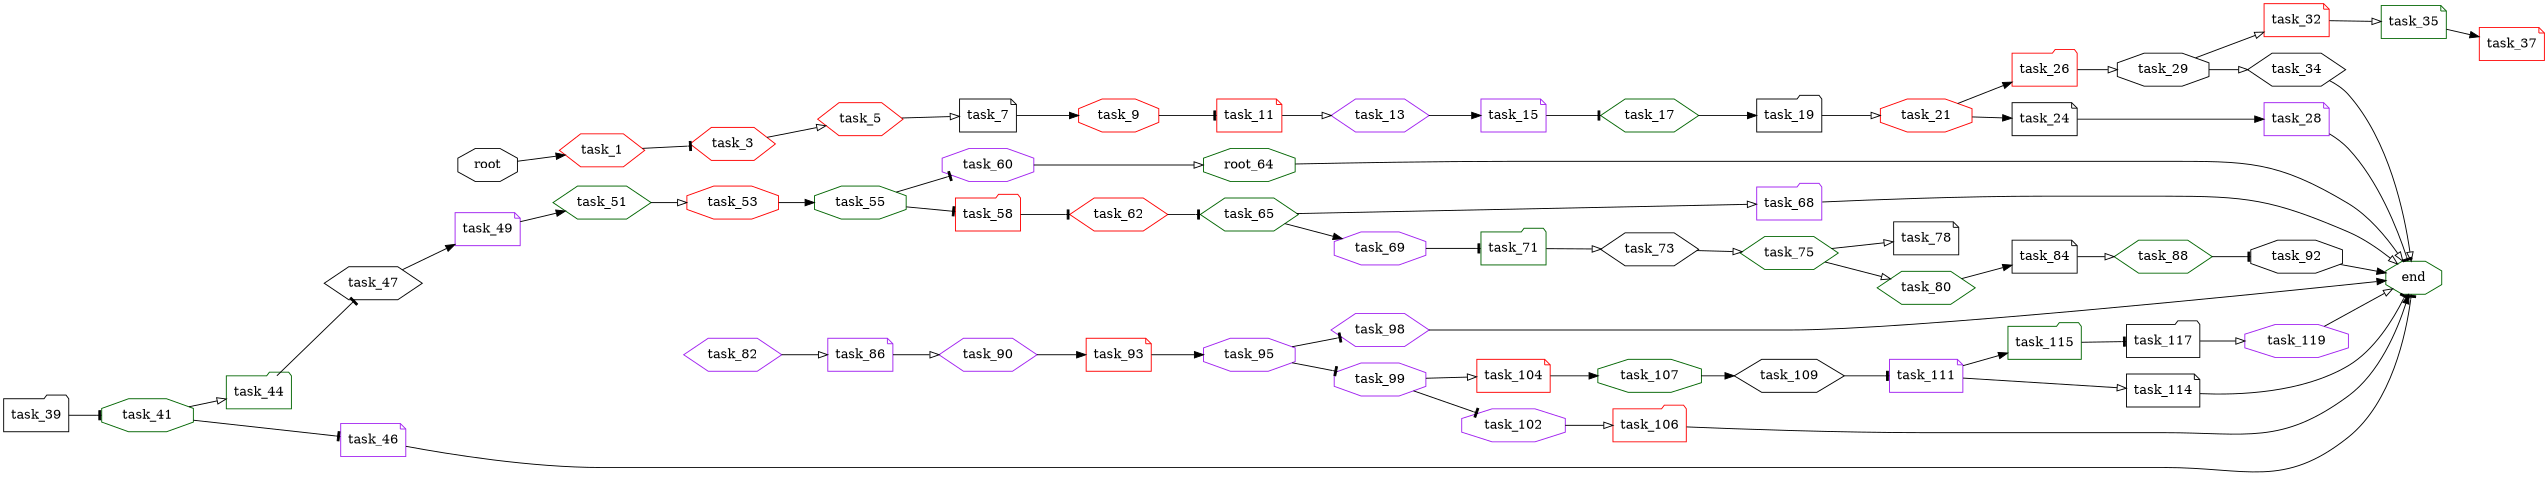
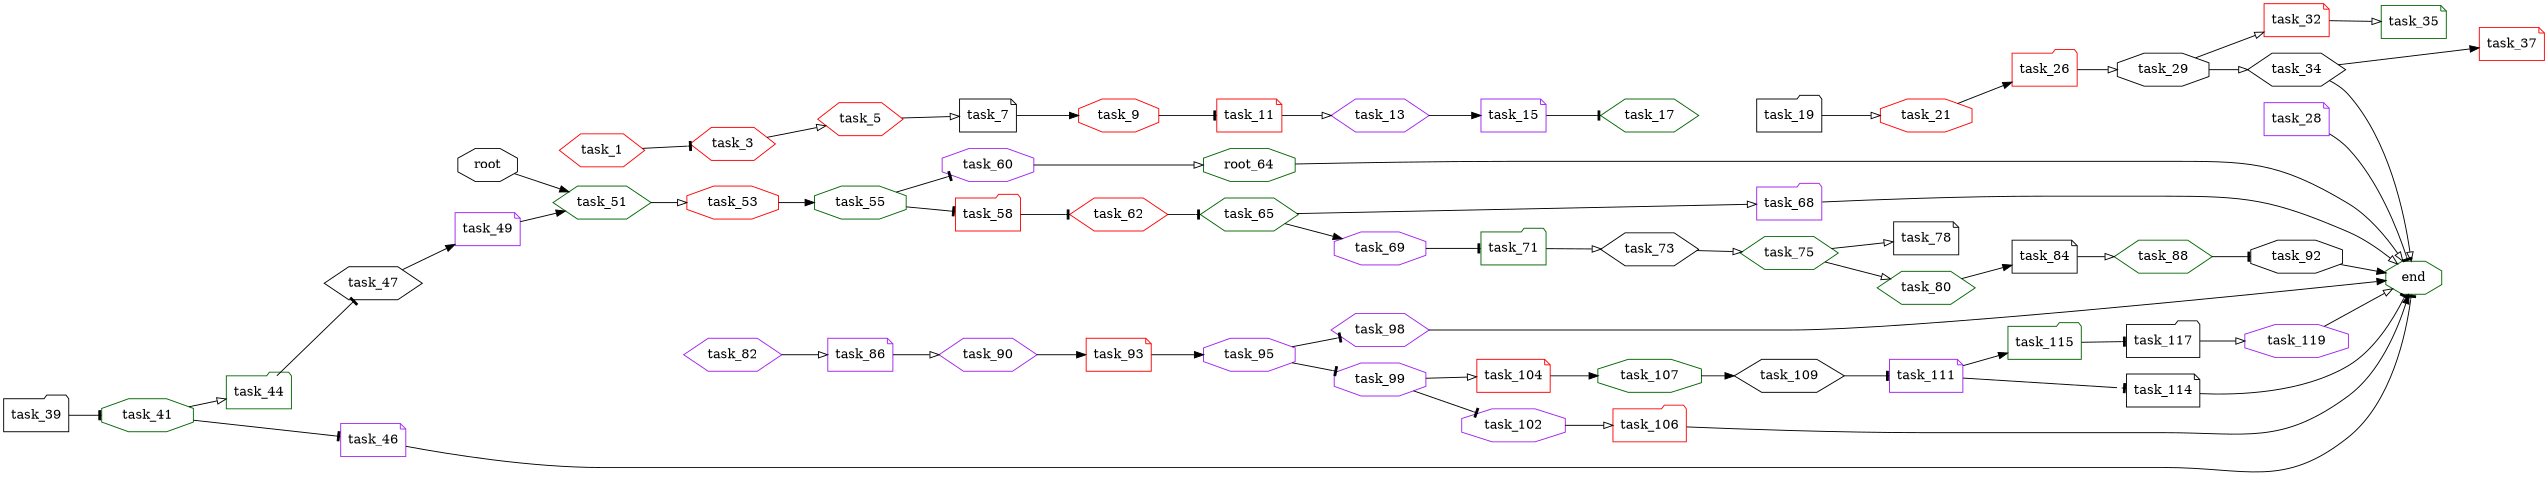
edge "task_35" -> "task_37": now "task_34" -> "task_37"
edge "task_17" -> "task_19": removed
node "task_24": removed
edge "root" -> "task_1": now "root" -> "task_51"
edge "task_111" -> "task_114": arrowhead onormal -> tee
